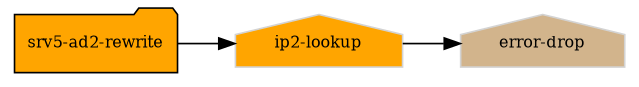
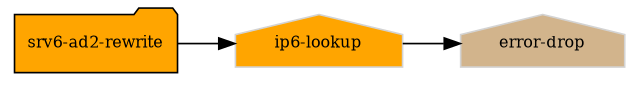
node "srv5-ad2-rewrite": label "srv5-ad2-rewrite" -> "srv6-ad2-rewrite"
node "ip2-lookup": label "ip2-lookup" -> "ip6-lookup"
